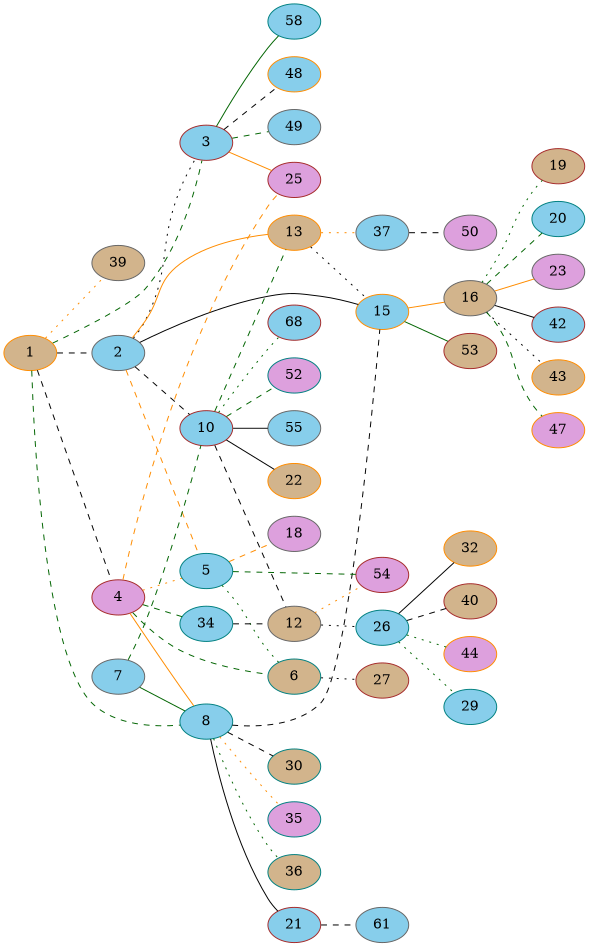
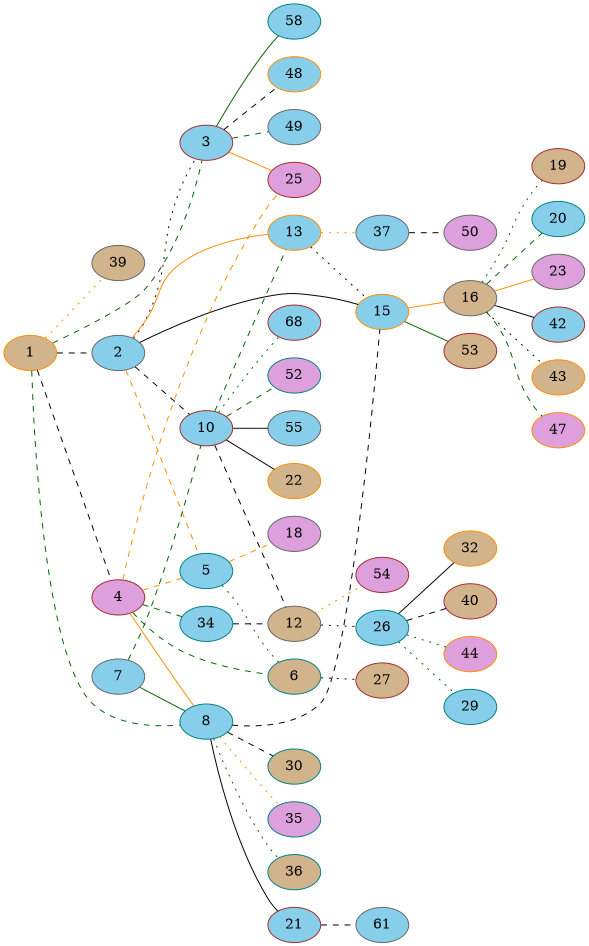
node "13": fillcolor tan -> skyblue
edge "5" -- "54": removed
edge "5" -- "4": style dotted -> dashed
